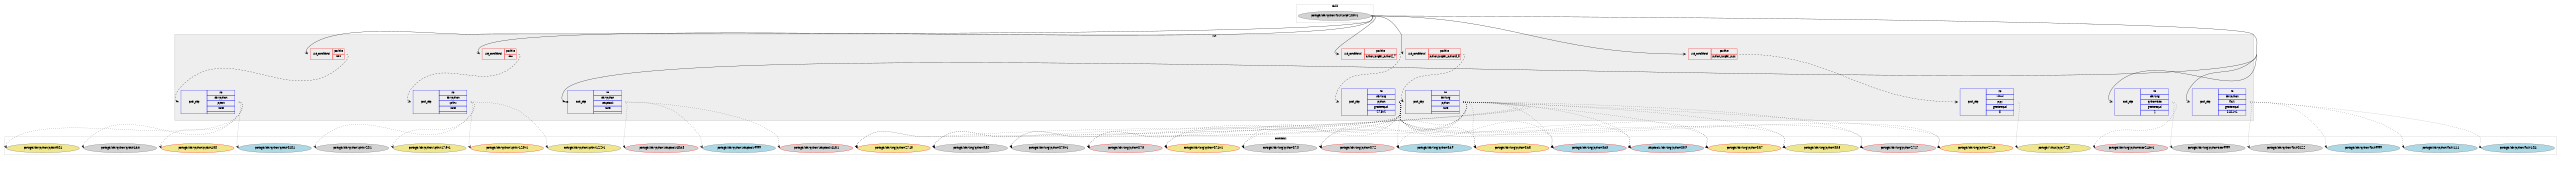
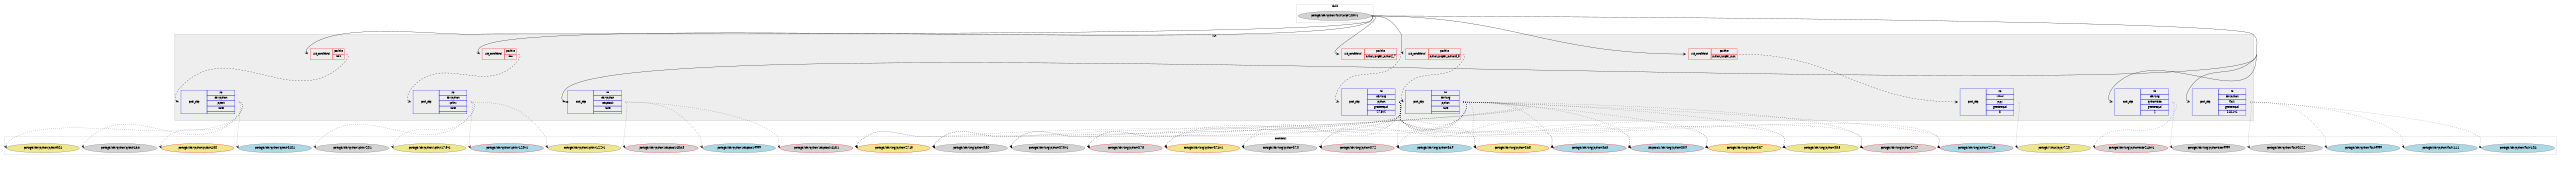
node "portage://dev-python/sphinx-1.2.3-r1": fillcolor khaki -> lightblue
node "portage://dev-lang/python-2.7.16": fillcolor khaki -> lightblue
